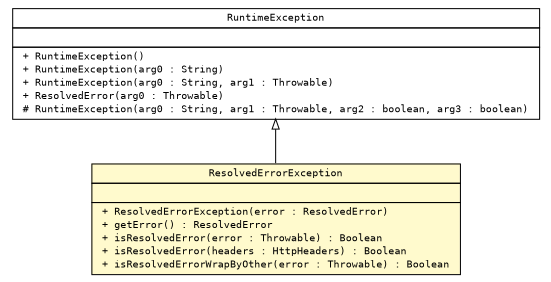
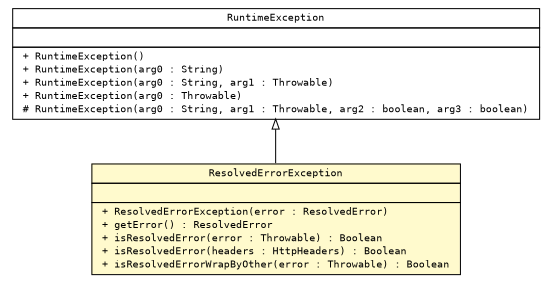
node "RuntimeException": text "+ ResolvedError(arg0 : Throwable)" -> "+ RuntimeException(arg0 : Throwable)"
